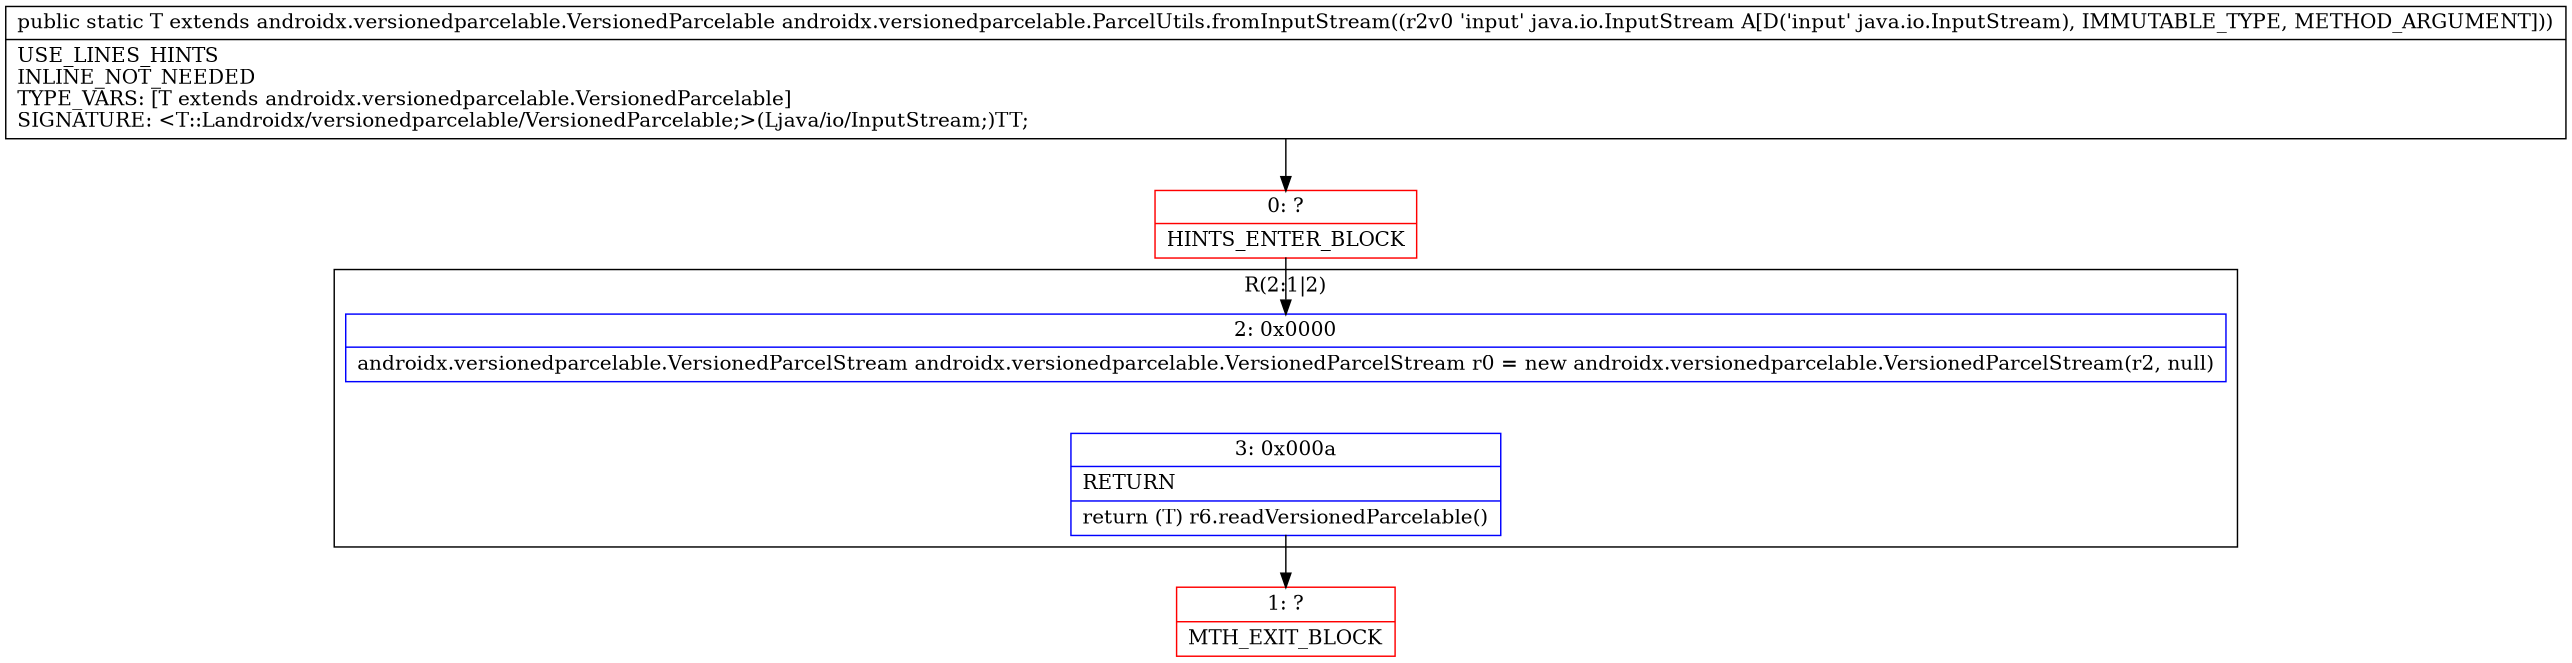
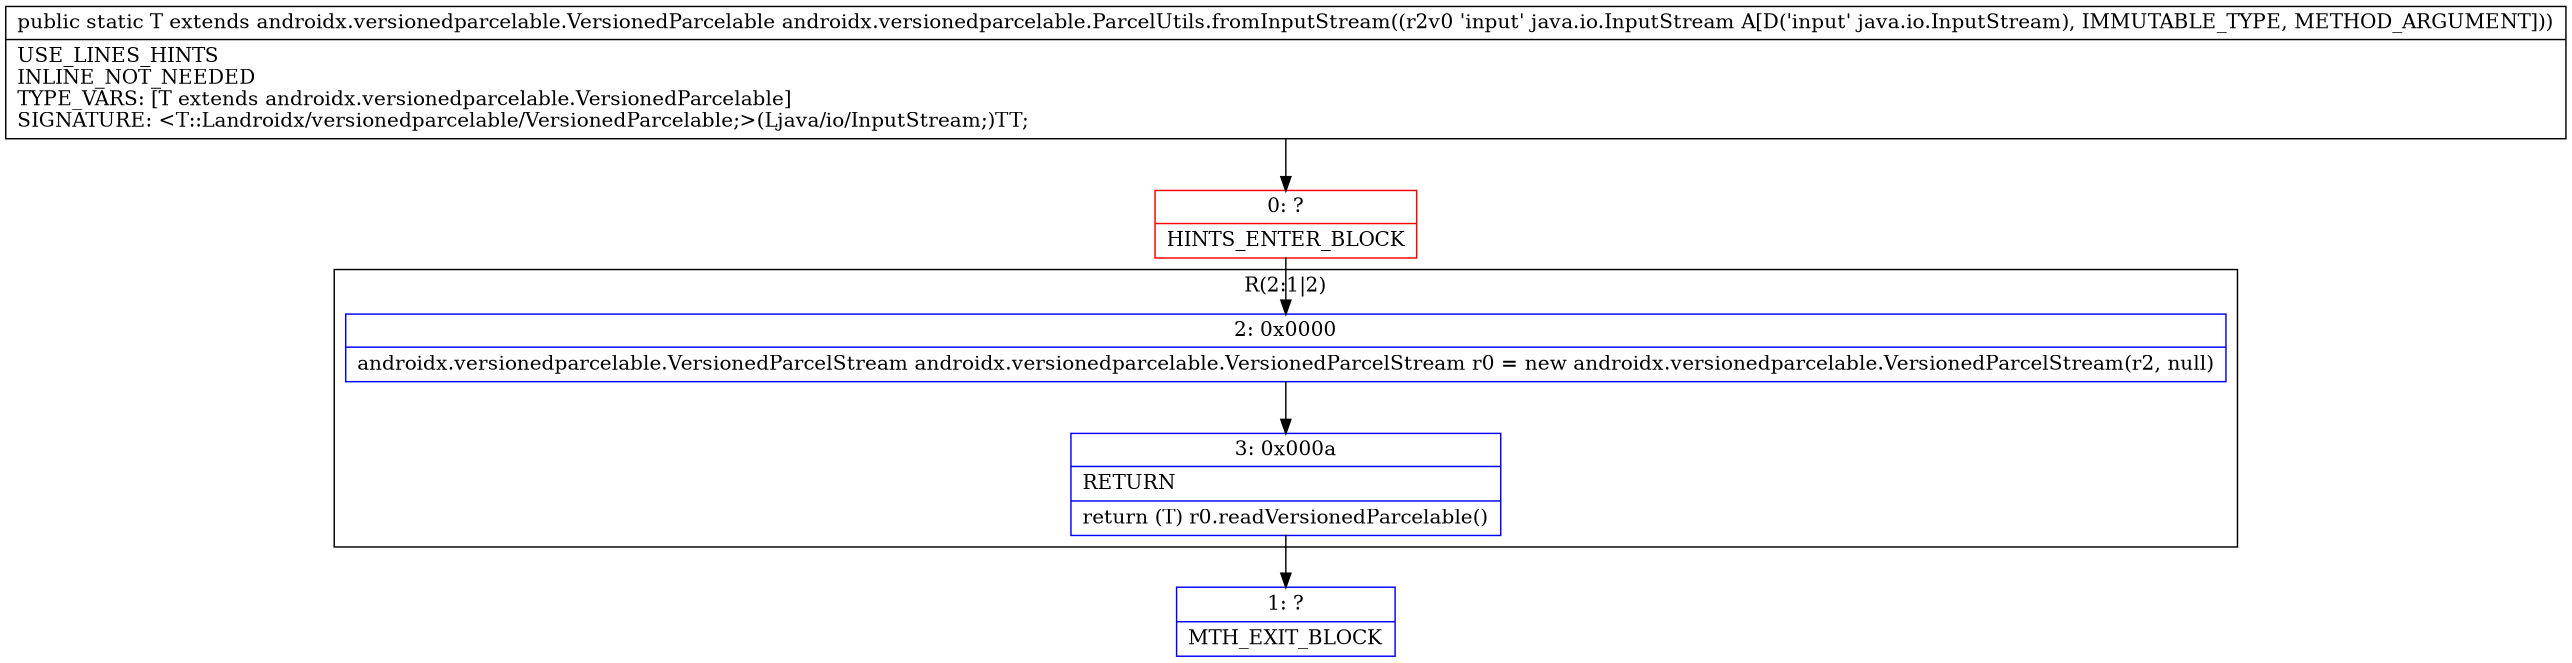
edge "2: 0x0000" -> "3: 0x000a": added
node "3: 0x000a": text "return (T) r6.readVersionedParcelable()" -> "return (T) r0.readVersionedParcelable()"
node "1: ?": color red -> blue
